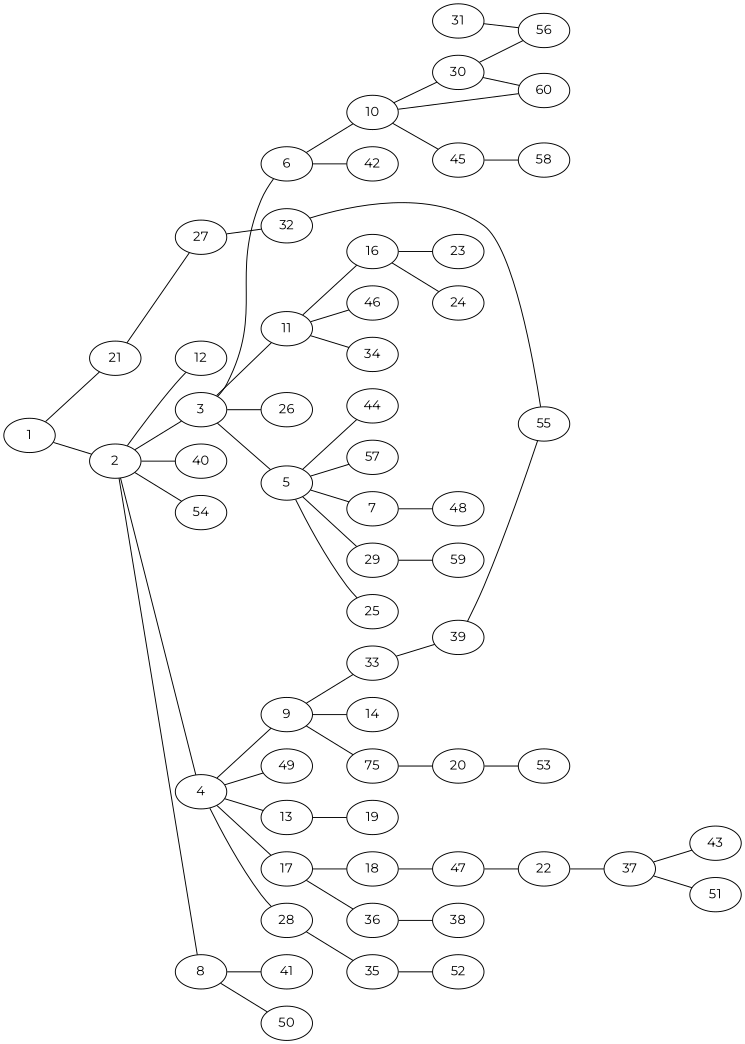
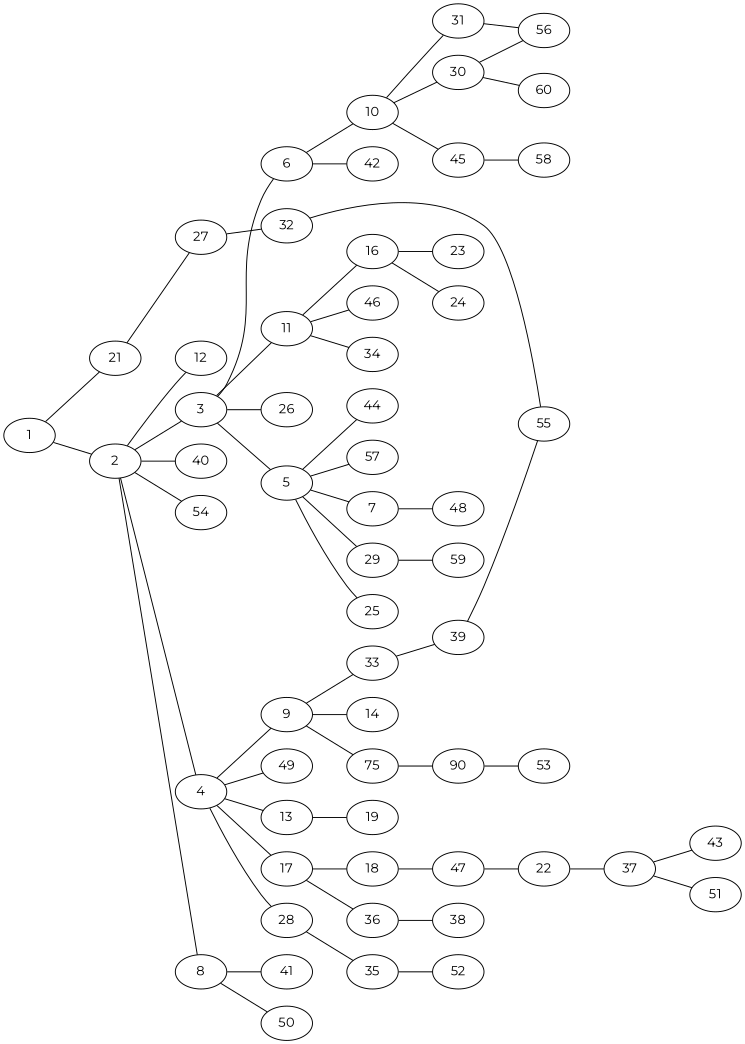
edge "60" -- "10": now "31" -- "10"
node "20": label "20" -> "90"
